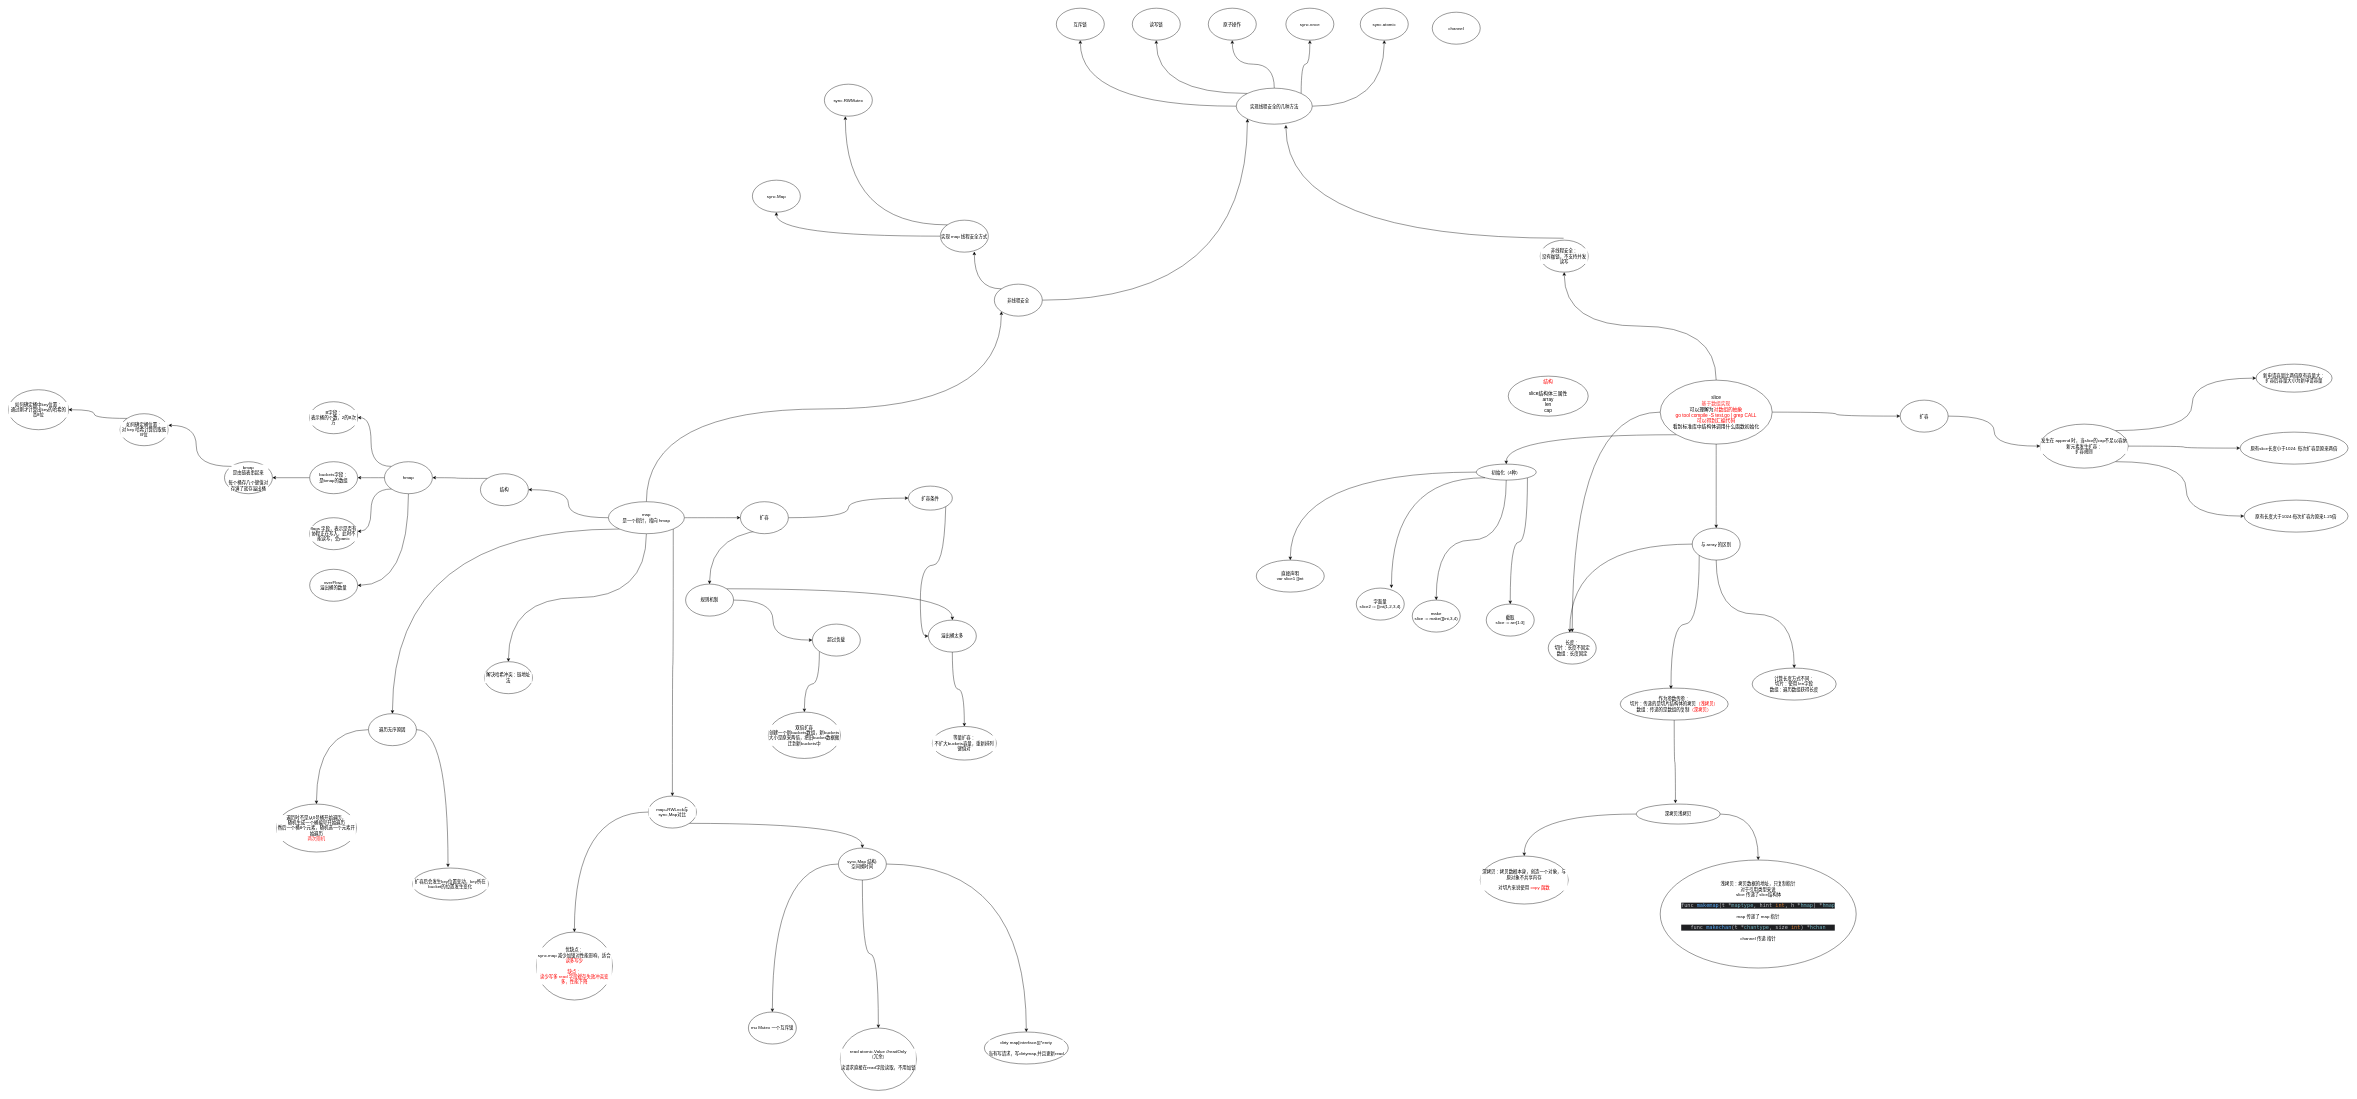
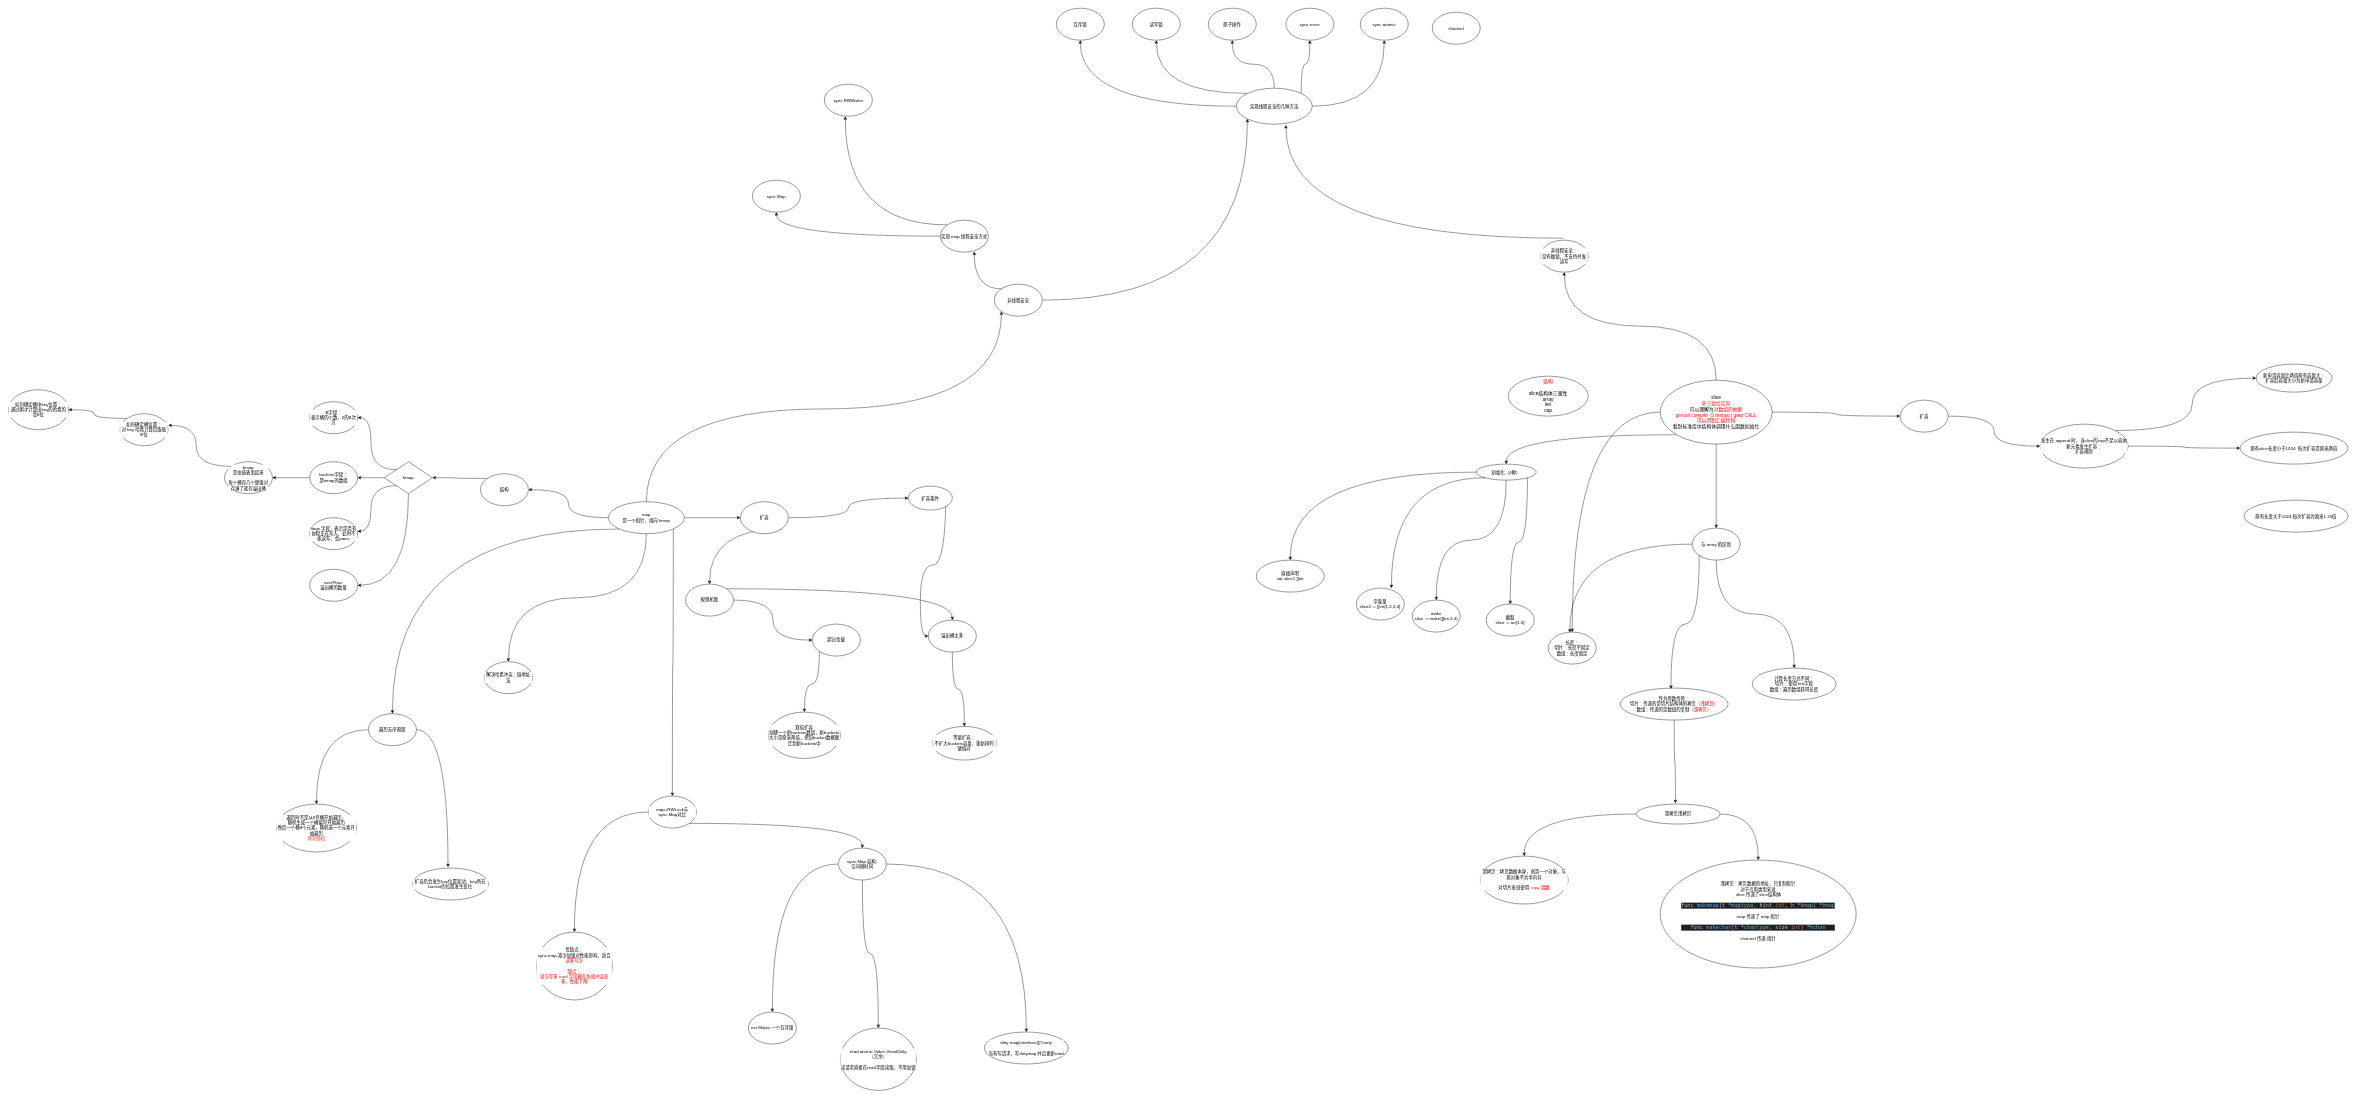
node "hmap": shape ellipse -> diamond
edge "发生在 append 时，当slice的cap不足以容纳新元素发生扩容： 扩容规则" -> "原有长度大于1024:每次扩容为原来1.25倍": removed
